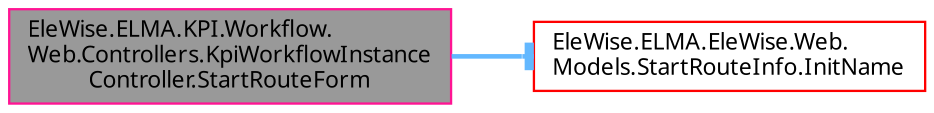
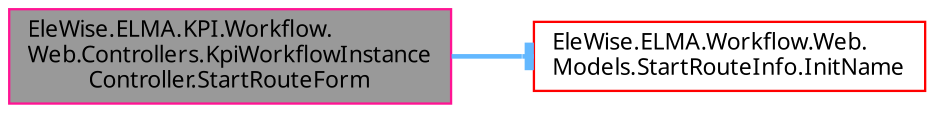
node "EleWise.ELMA.EleWise.Web. Models.StartRouteInfo.InitName": label "EleWise.ELMA.EleWise.Web. Models.StartRouteInfo.InitName" -> "EleWise.ELMA.Workflow.Web. Models.StartRouteInfo.InitName"
